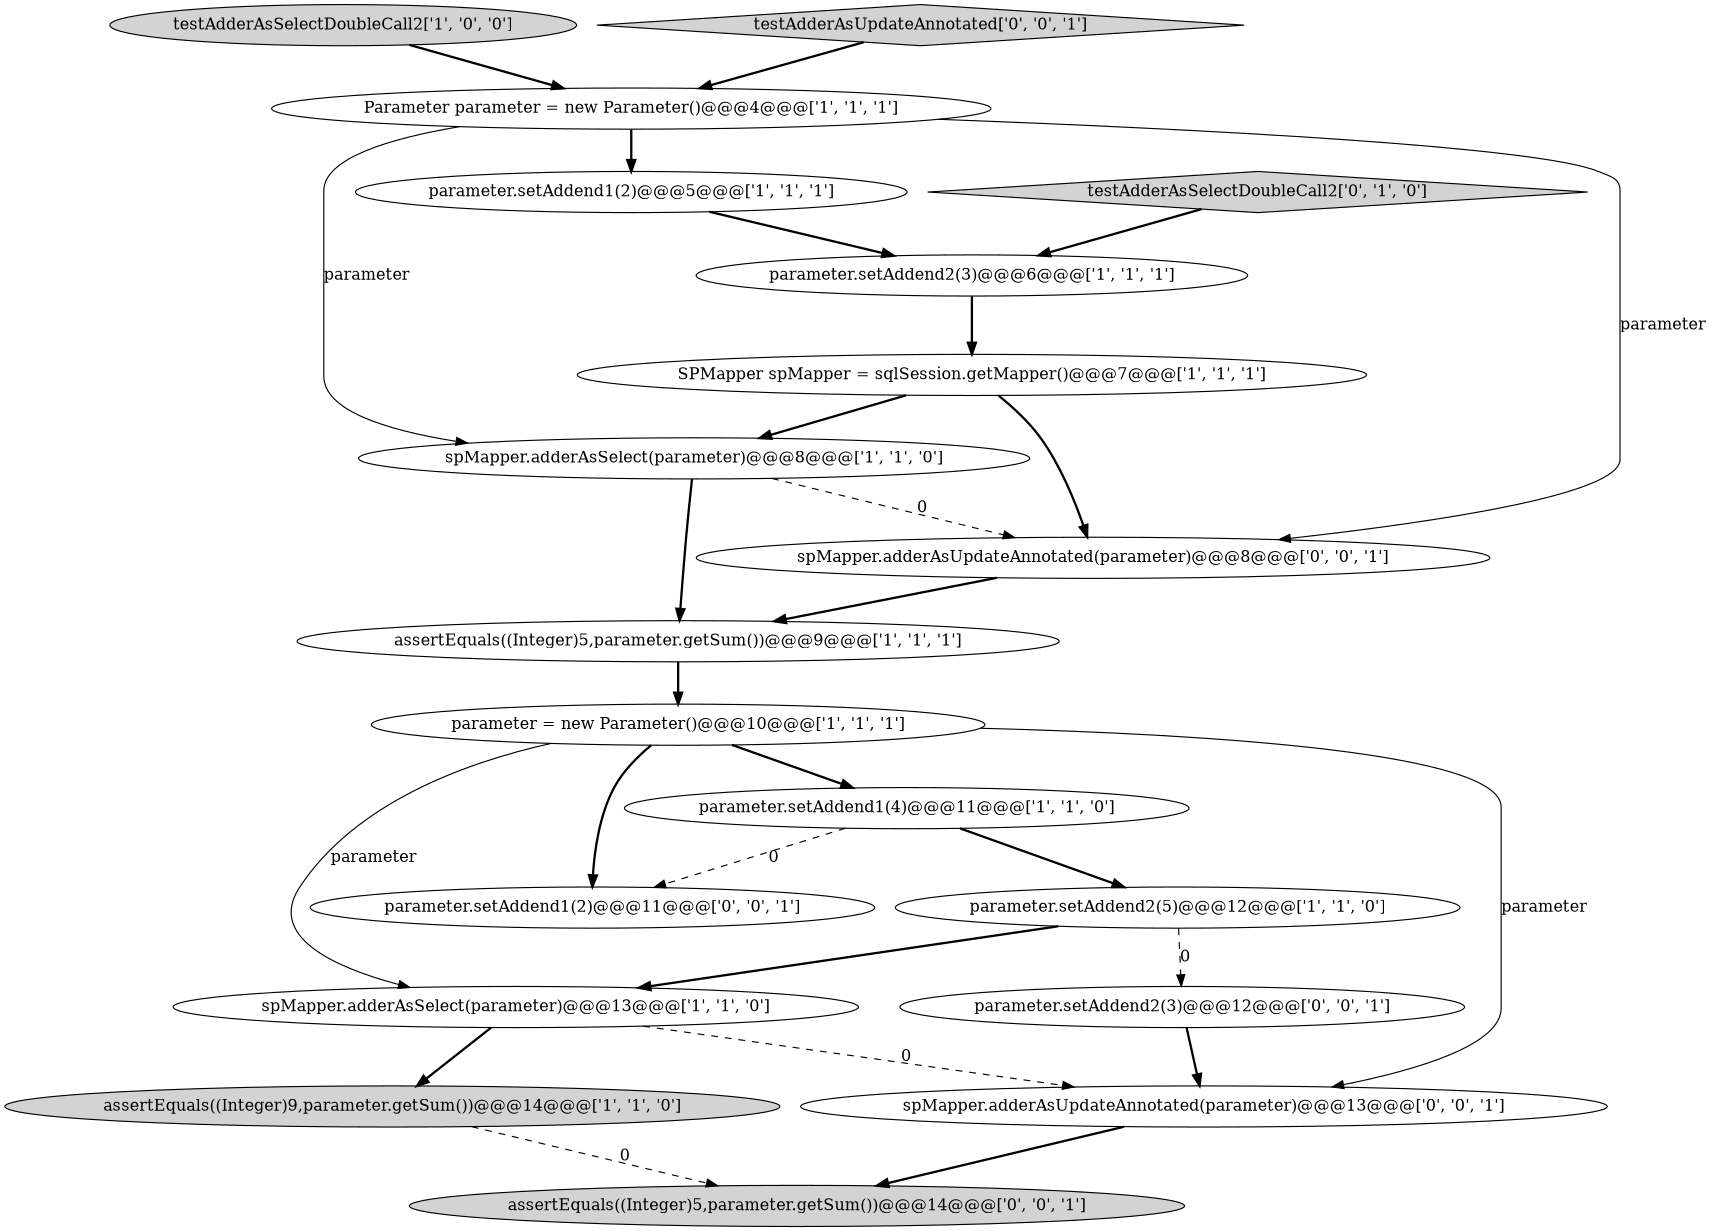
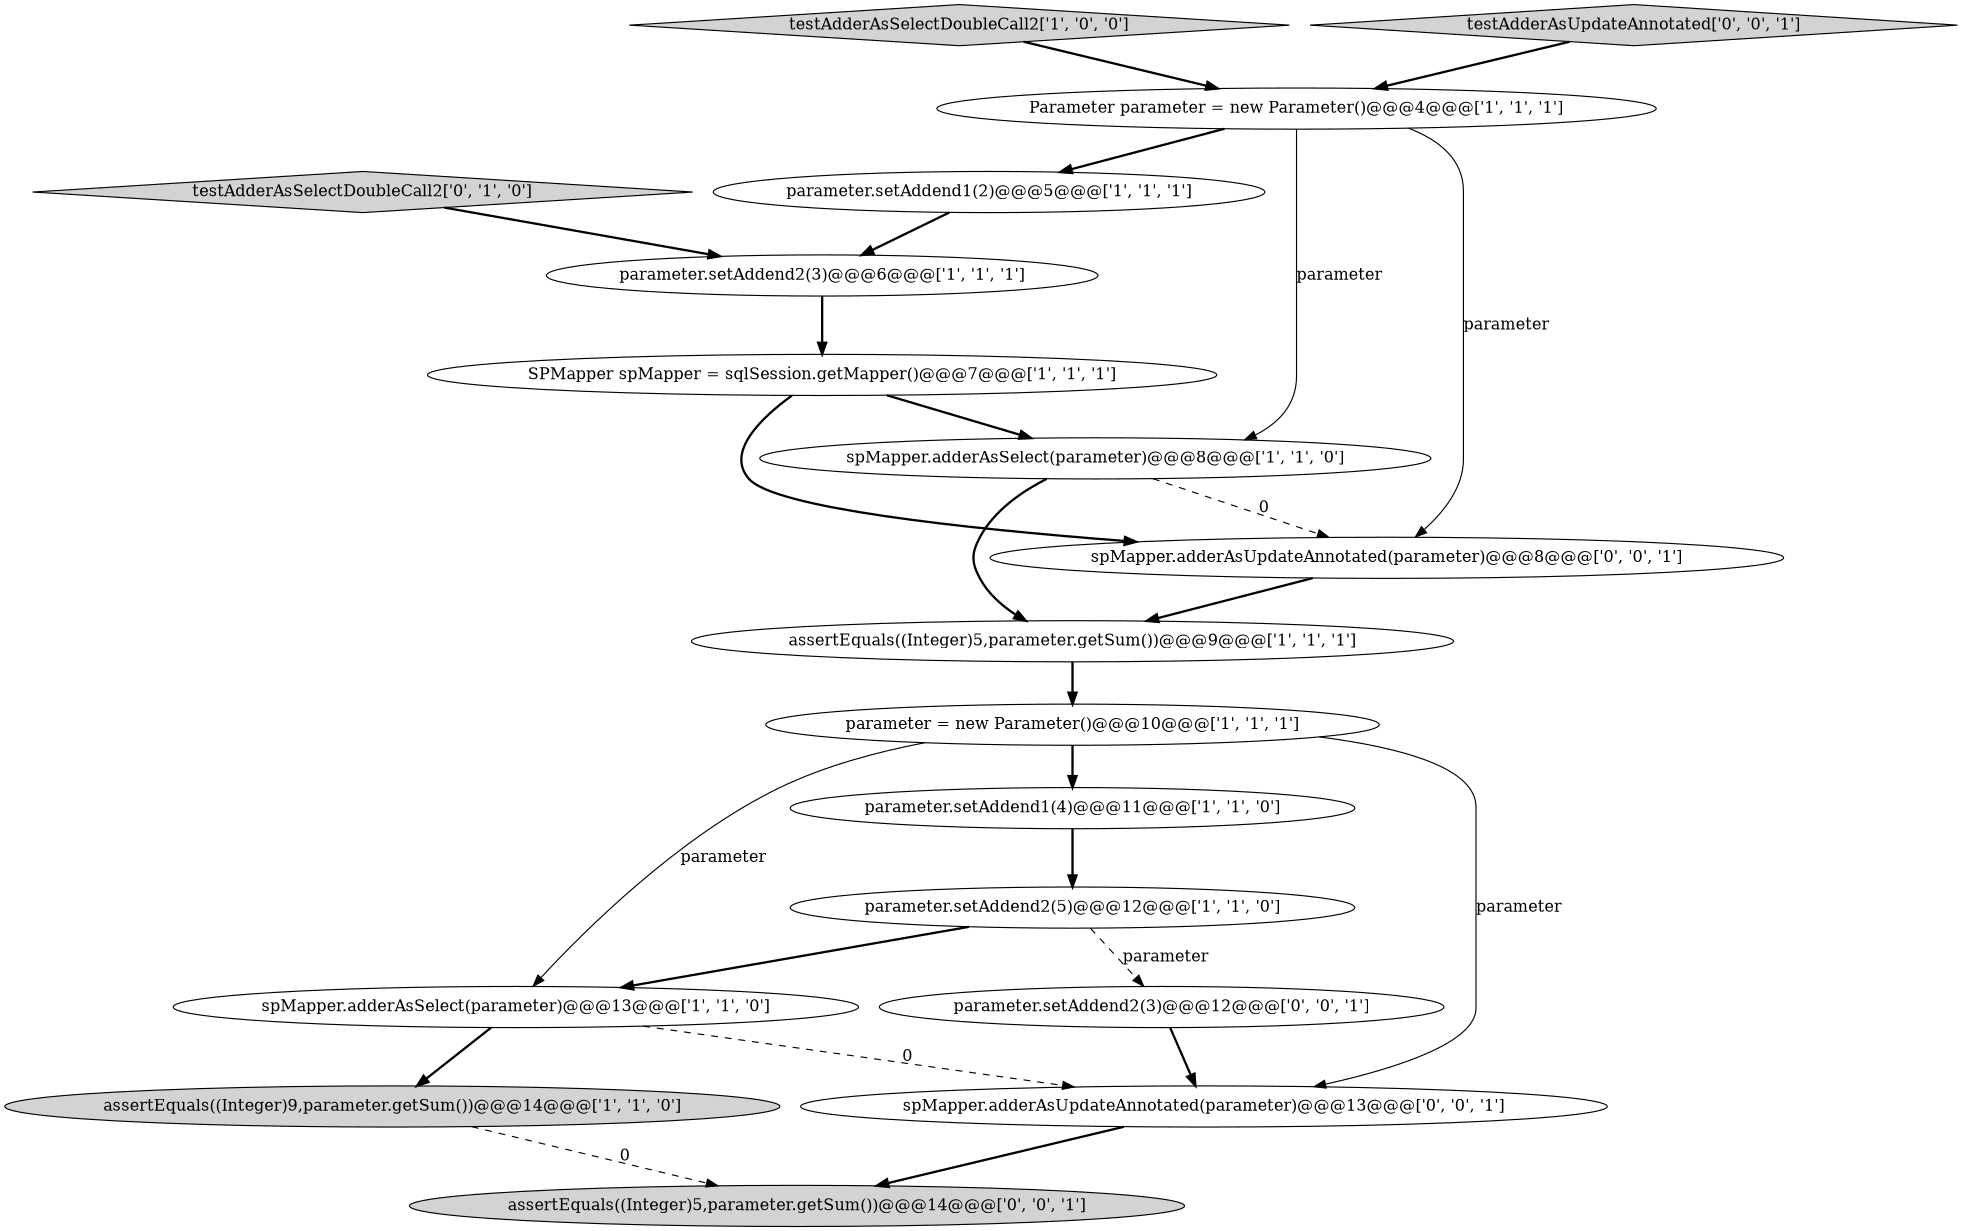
node "testAdderAsSelectDoubleCall2['1', '0', '0']": shape ellipse -> diamond
node "parameter.setAddend1(2)@@@11@@@['0', '0', '1']": removed
edge "parameter.setAddend2(5)@@@12@@@['1', '1', '0']" -> "parameter.setAddend2(3)@@@12@@@['0', '0', '1']": label "0" -> "parameter"
